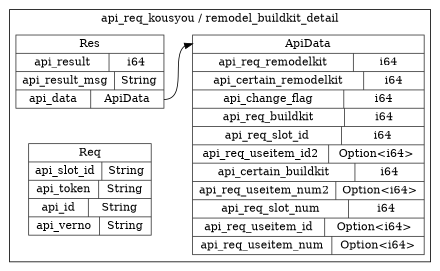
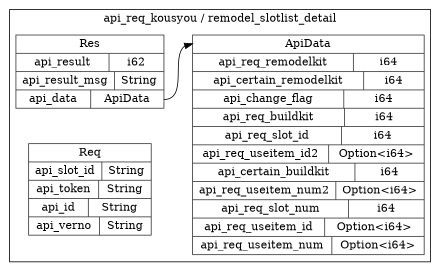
cluster "api_req_kousyou / remodel_buildkit_detail": label "api_req_kousyou / remodel_buildkit_detail" -> "api_req_kousyou / remodel_slotlist_detail"
node "Res": text "i64" -> "i62"
